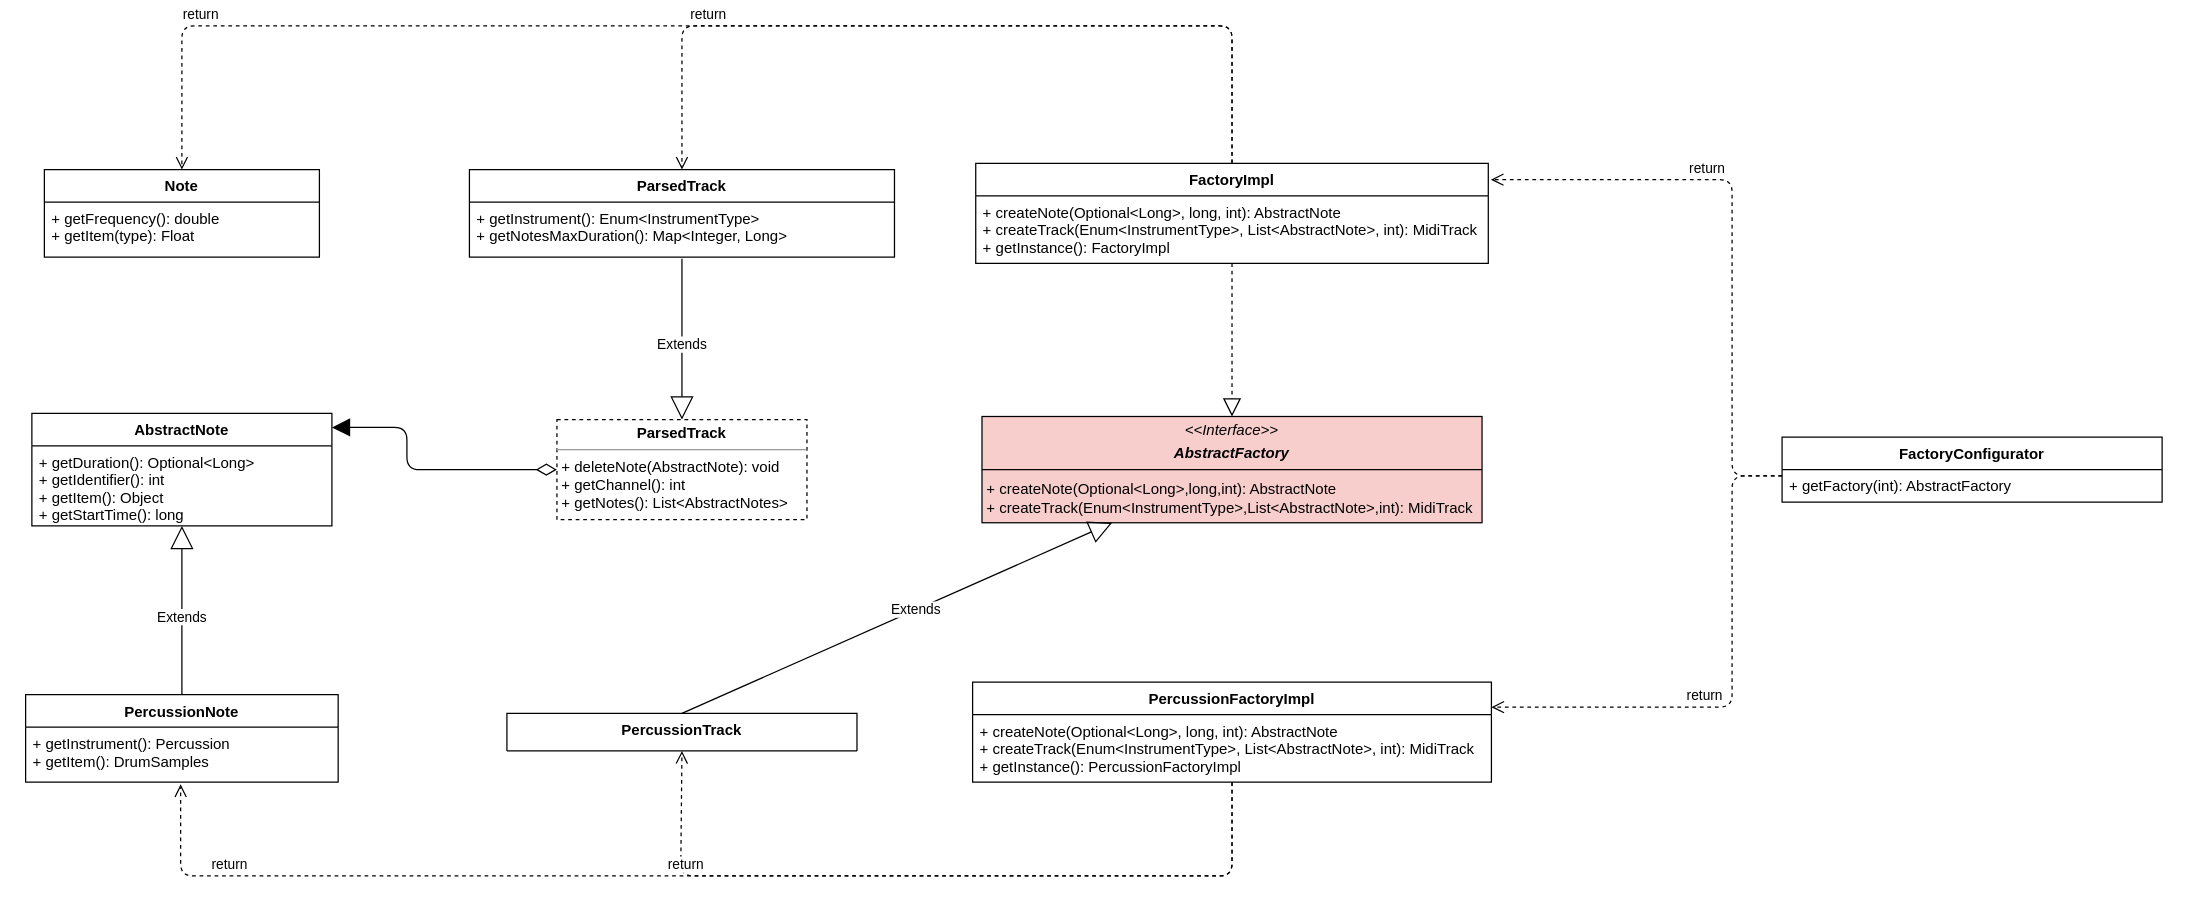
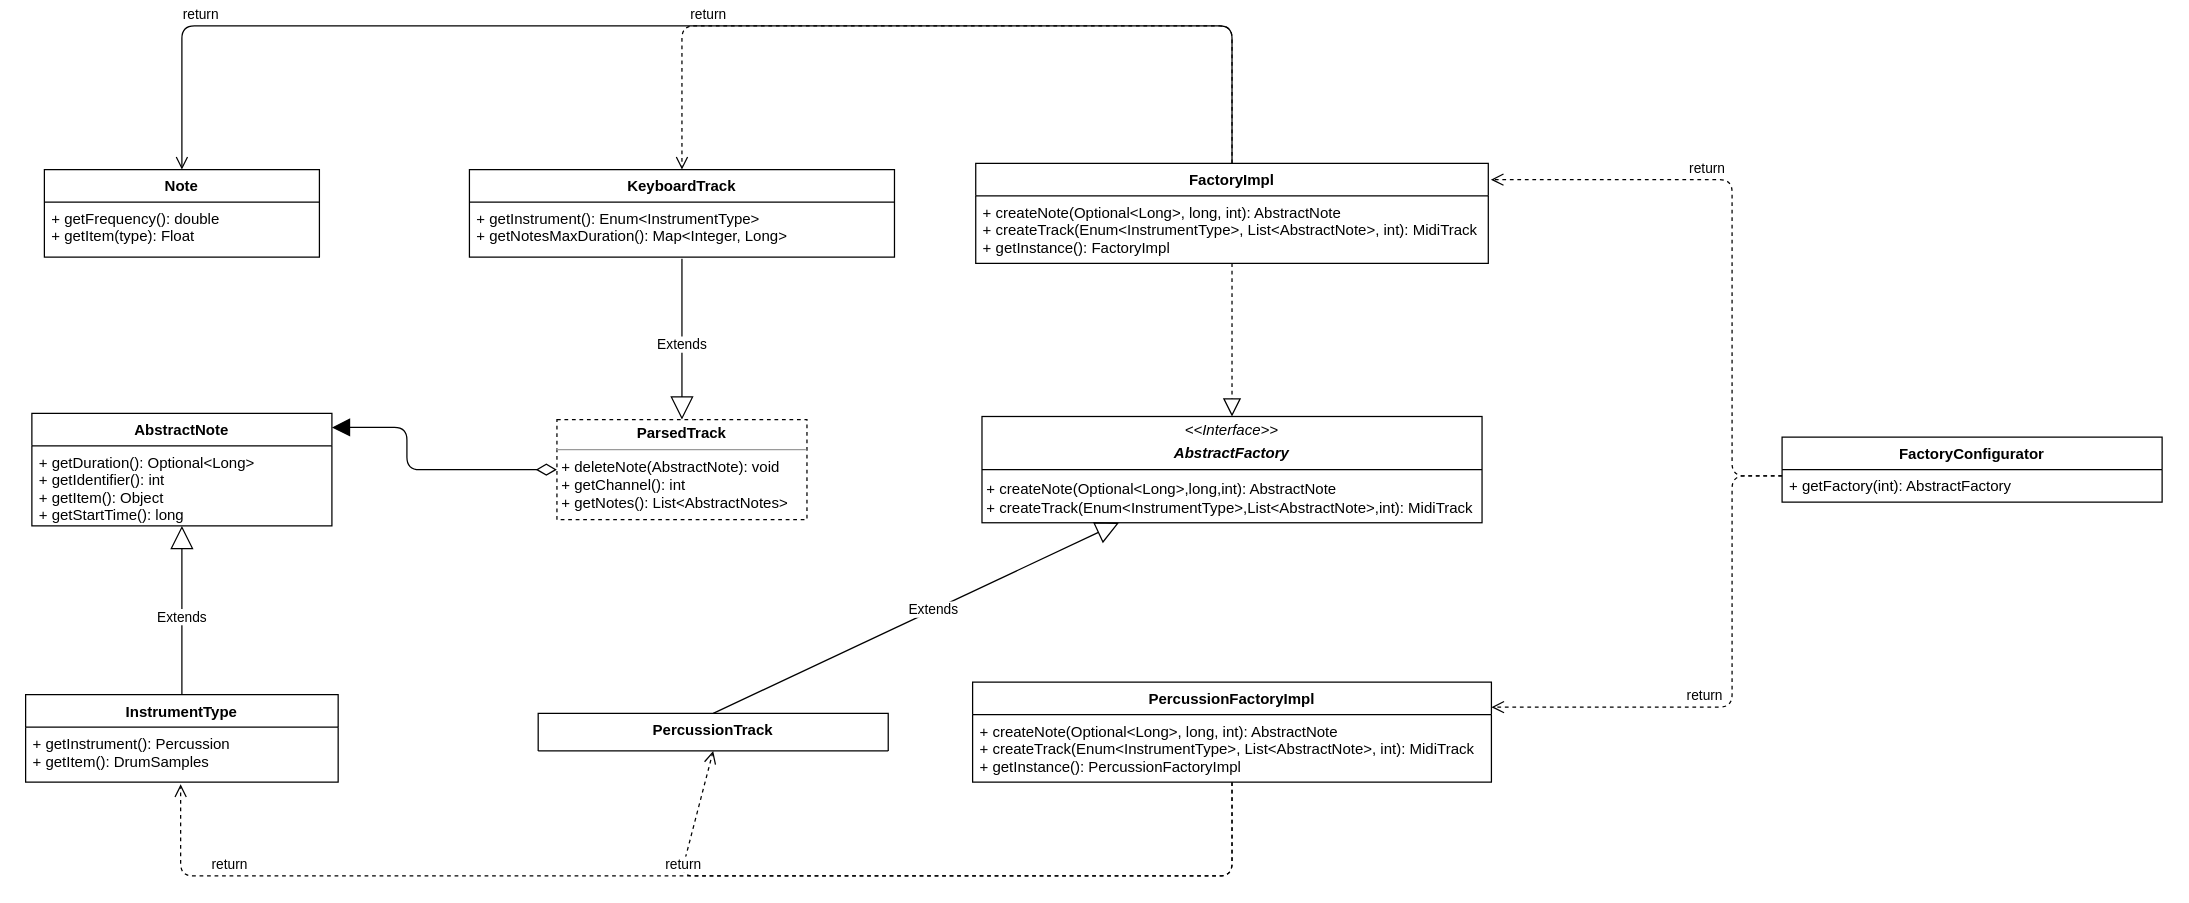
edge "FactoryImpl" -> "Note": style dashed -> solid
node "ParsedTrack": label "ParsedTrack" -> "KeyboardTrack"
node "<<Interface>> AbstractFactory + createNote(Optional<Long>,long,int): AbstractNote + createTrack(Enum<InstrumentType>,List<AbstractNote>,int): MidiTrack": fillcolor #f8cecc -> #ffffff
node "PercussionNote": label "PercussionNote" -> "InstrumentType"
node "PercussionTrack": moved (682, 732) -> (713, 732)
